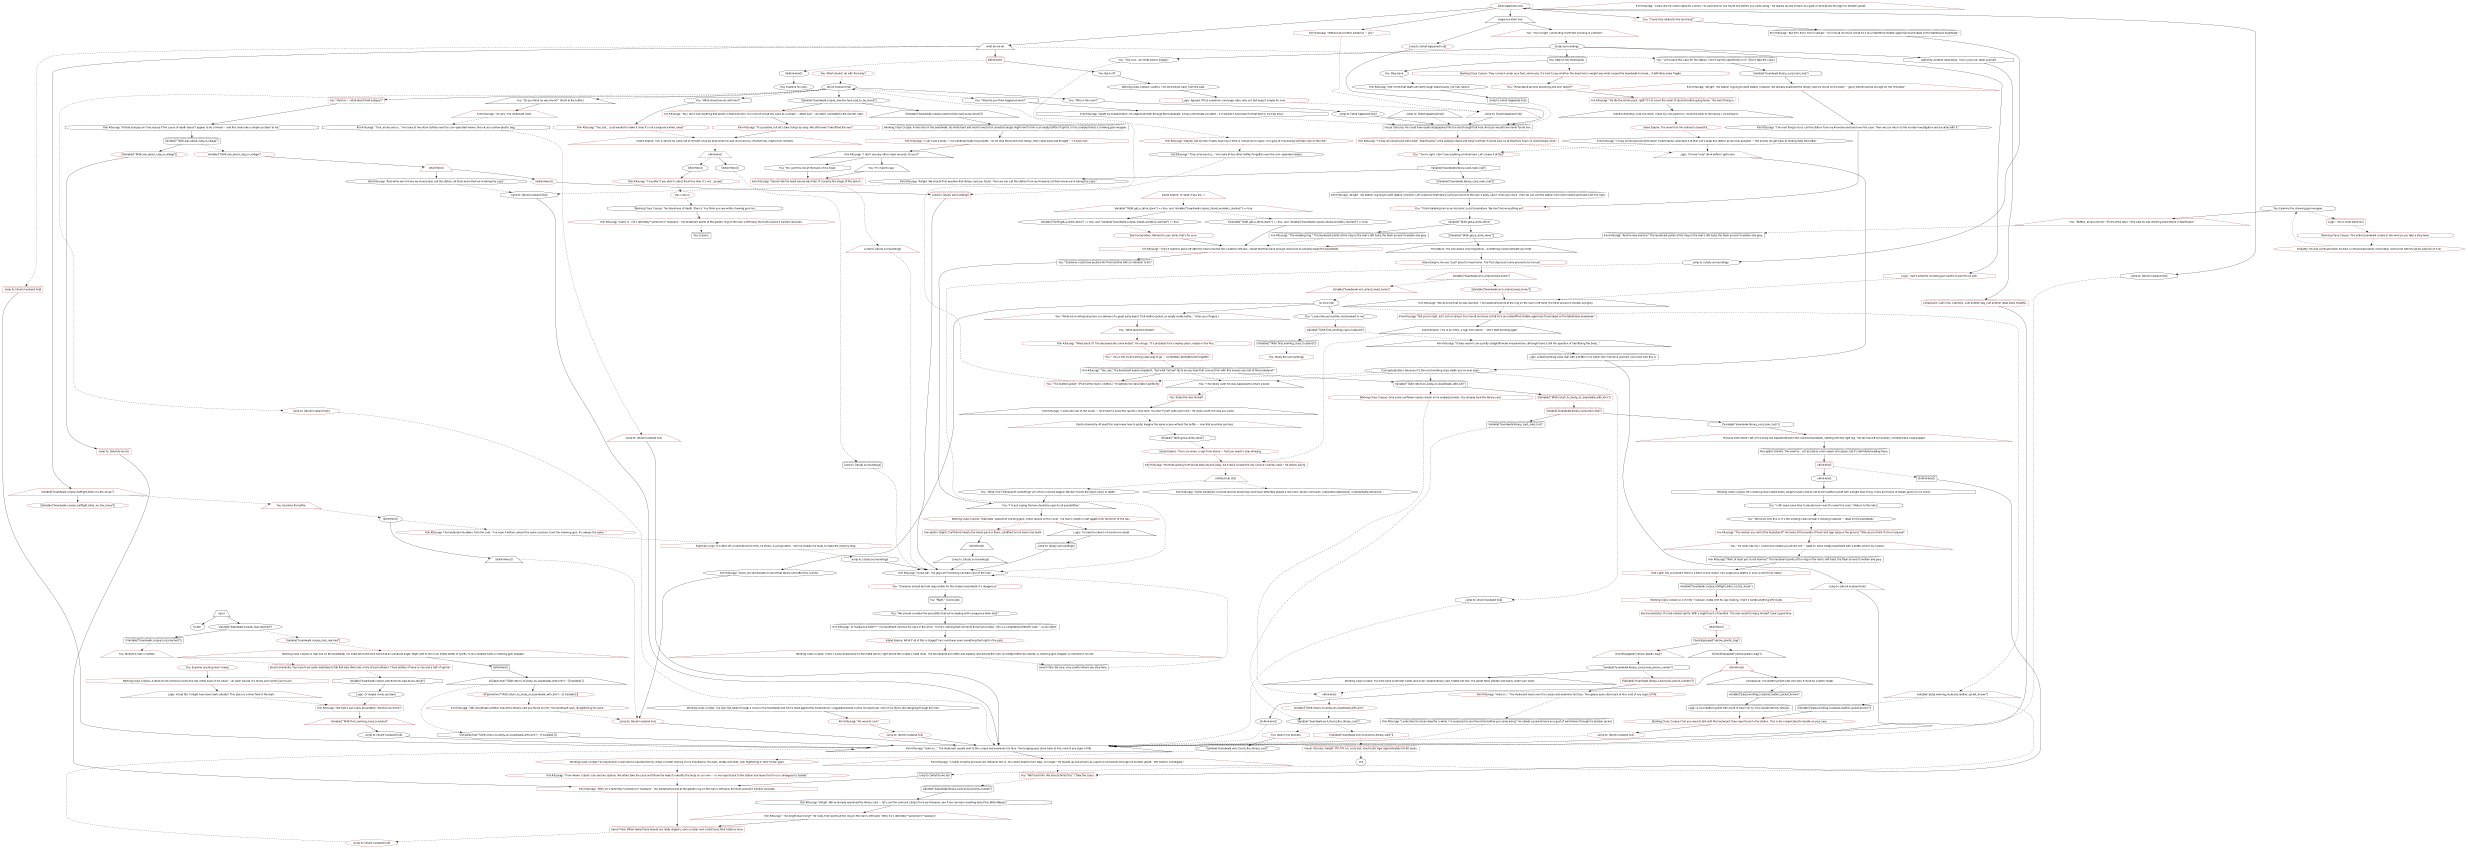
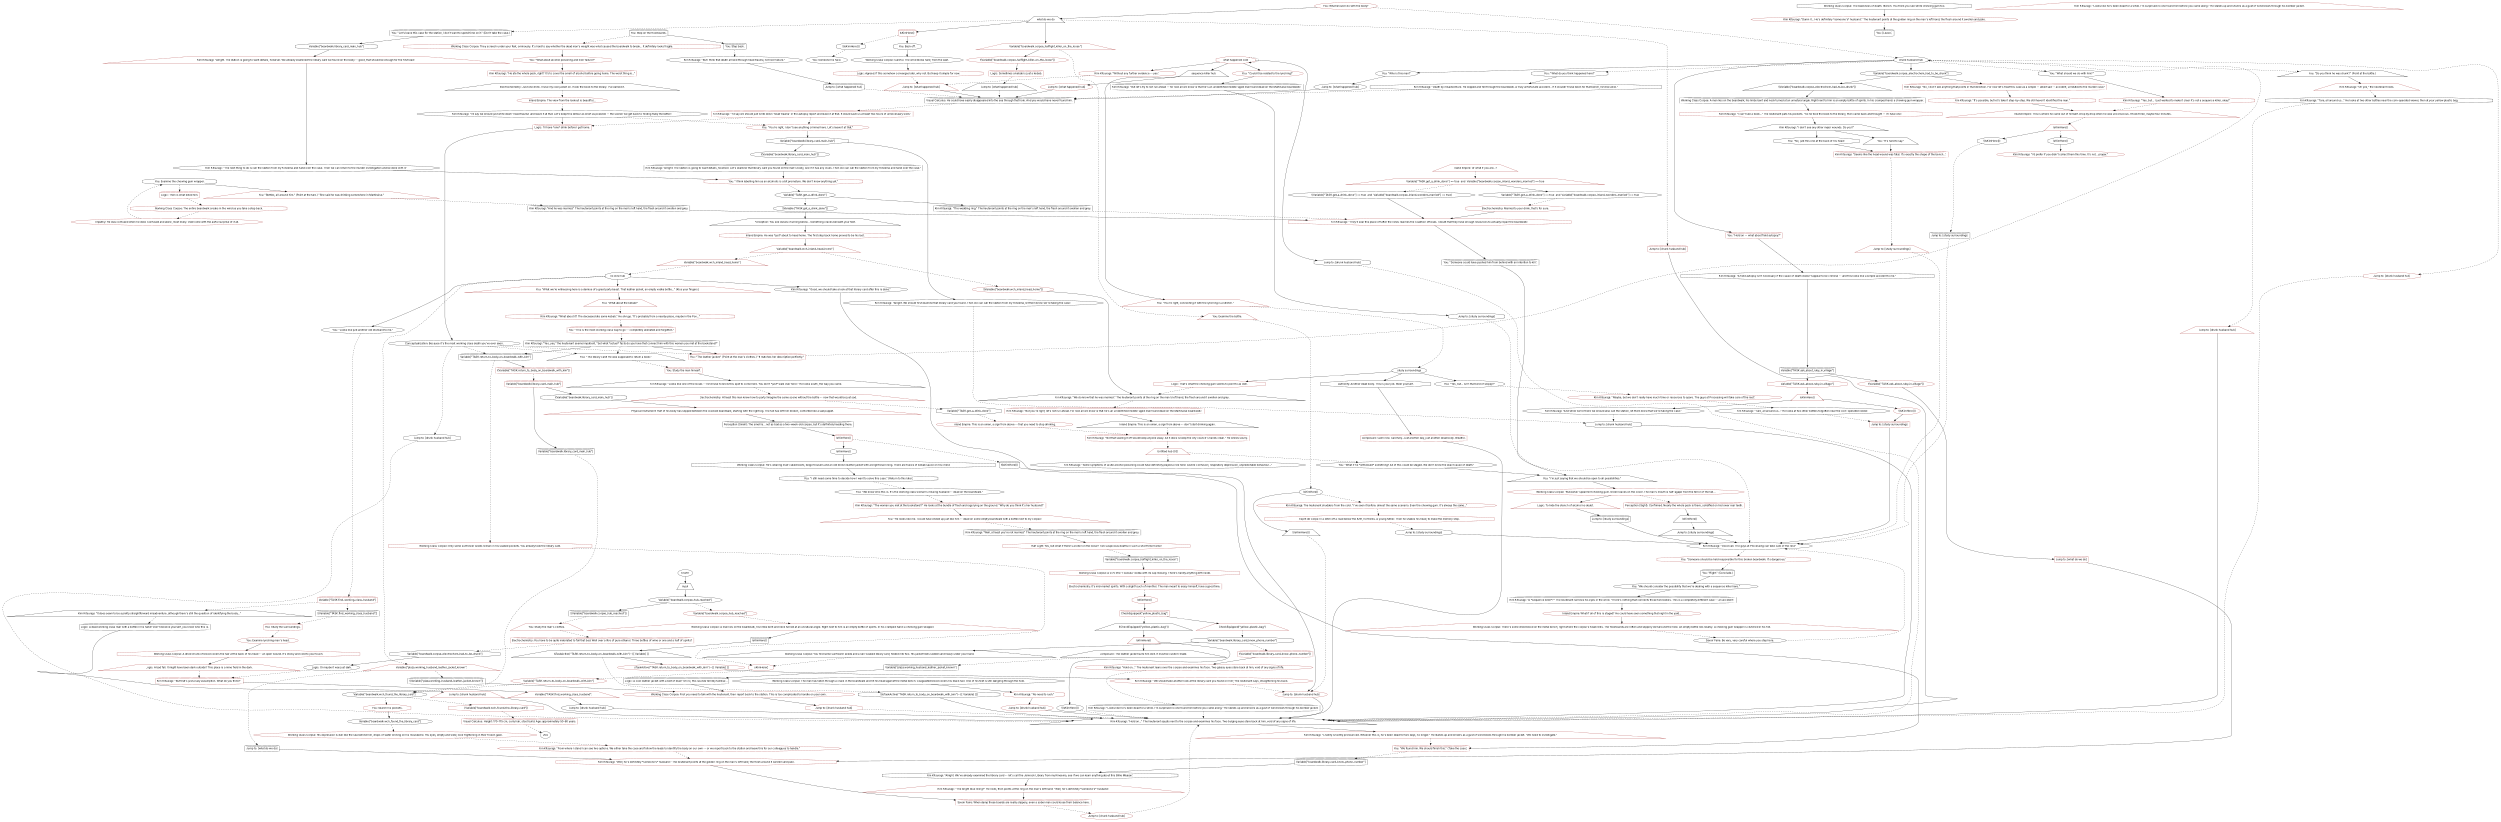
edge "what happened cold" -> "what do we do": now "You: What should I do with the body?" -> "what do we do"
edge "study surroundings" -> "You: Step on the floorboards.": removed
node "Logic: Sometimes a kebab is just a kebab.": added
node "You: Step back.": shape ellipse -> cylinder
node "You: Examine his face.": label "You: Examine his face." -> "You: Someone his face."
node "Logic: I'll have *one* drink before I get home.": shape trapezium -> cylinder
node "You: Look in.": removed
node "Logic: This is what killed him.": label "Logic: This is what killed him." -> "Logic: Then is what killed him."
node "You: Study the surroundings.": shape octagon -> cylinder
node "Logic: To hide the stench of alcohol no doubt.": color black -> brown
edge "input" -> "START": reversed
edge "You: Study the surroundings." -> "You: Examine lynching man's head.": added
node "Savoir Faire: Be very, very careful where you step here.": shape cylinder -> ellipse
